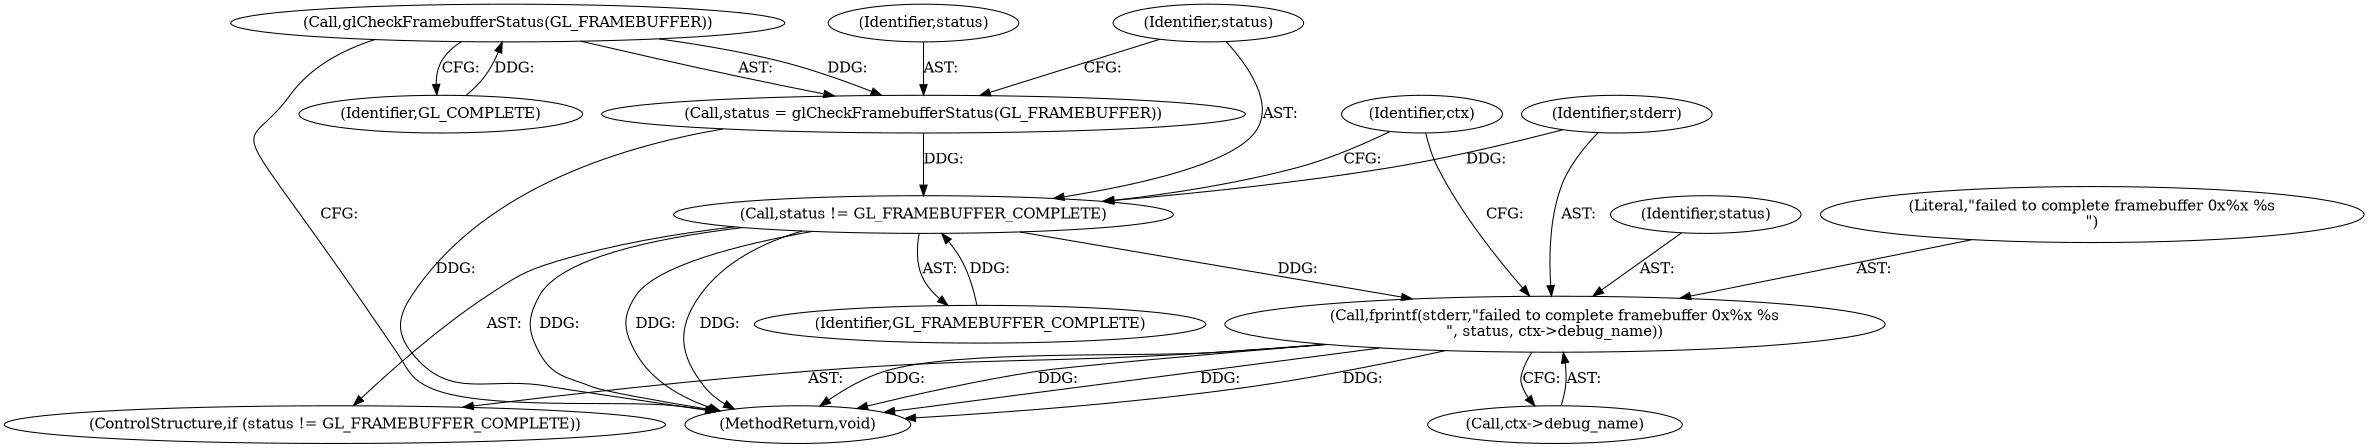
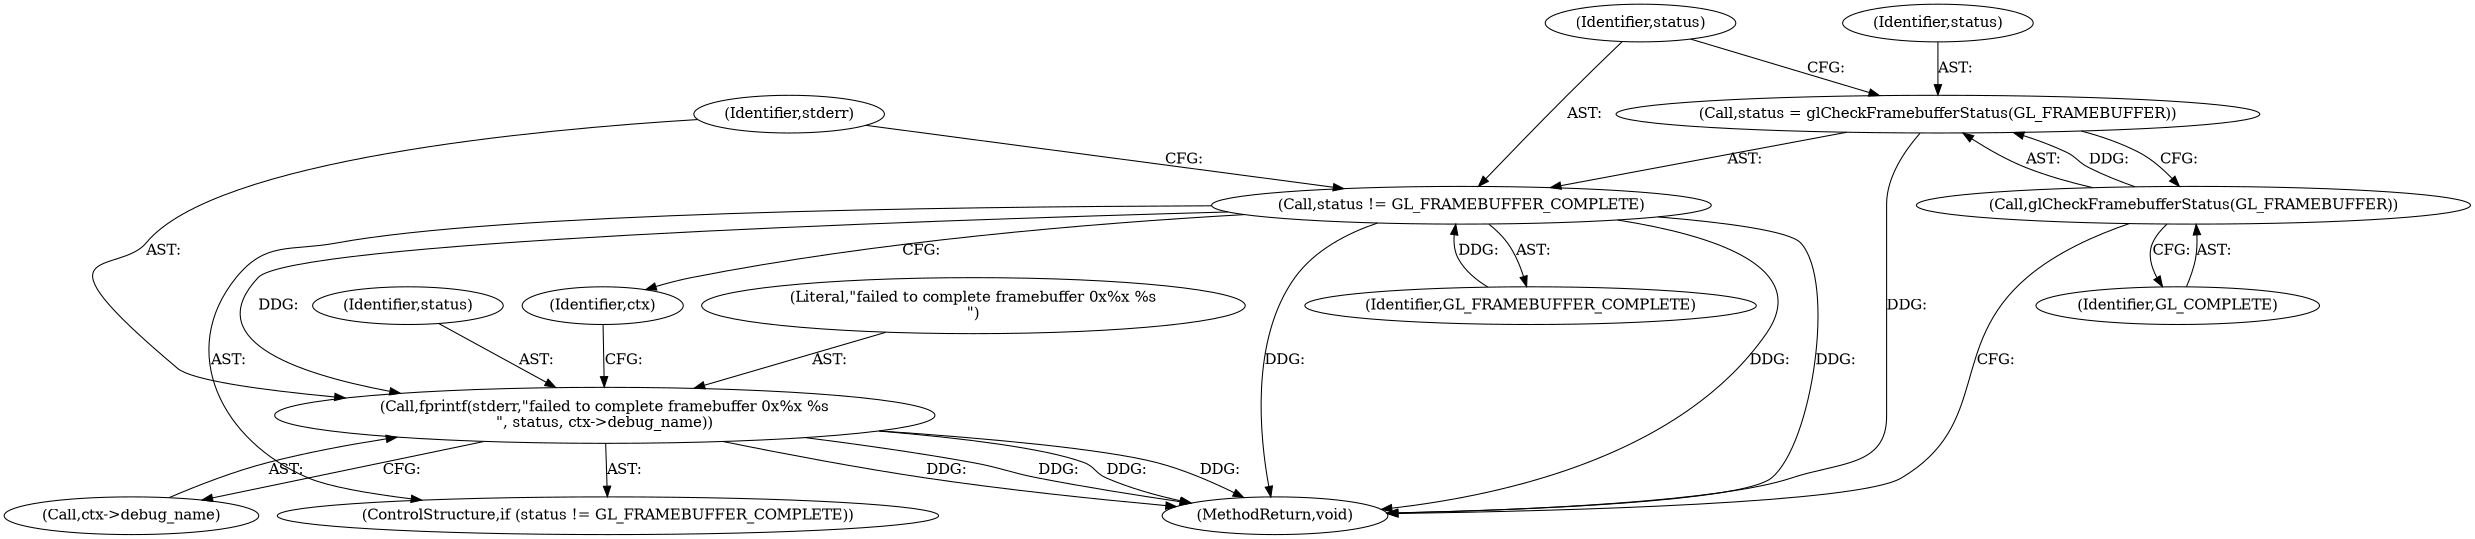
edge "(Identifier,GL_COMPLETE)" -> "(Call,glCheckFramebufferStatus(GL_FRAMEBUFFER))": label "DDG: " -> "AST: "
edge "(Call,status = glCheckFramebufferStatus(GL_FRAMEBUFFER))" -> "(Call,glCheckFramebufferStatus(GL_FRAMEBUFFER))": added, label "CFG:"
edge "(Call,status = glCheckFramebufferStatus(GL_FRAMEBUFFER))" -> "(Call,status != GL_FRAMEBUFFER_COMPLETE)": label "DDG: " -> "AST: "
edge "(Identifier,stderr)" -> "(Call,status != GL_FRAMEBUFFER_COMPLETE)": label "DDG: " -> "CFG: "
edge "(Identifier,ctx)" -> "(Call,status != GL_FRAMEBUFFER_COMPLETE)": reversed
